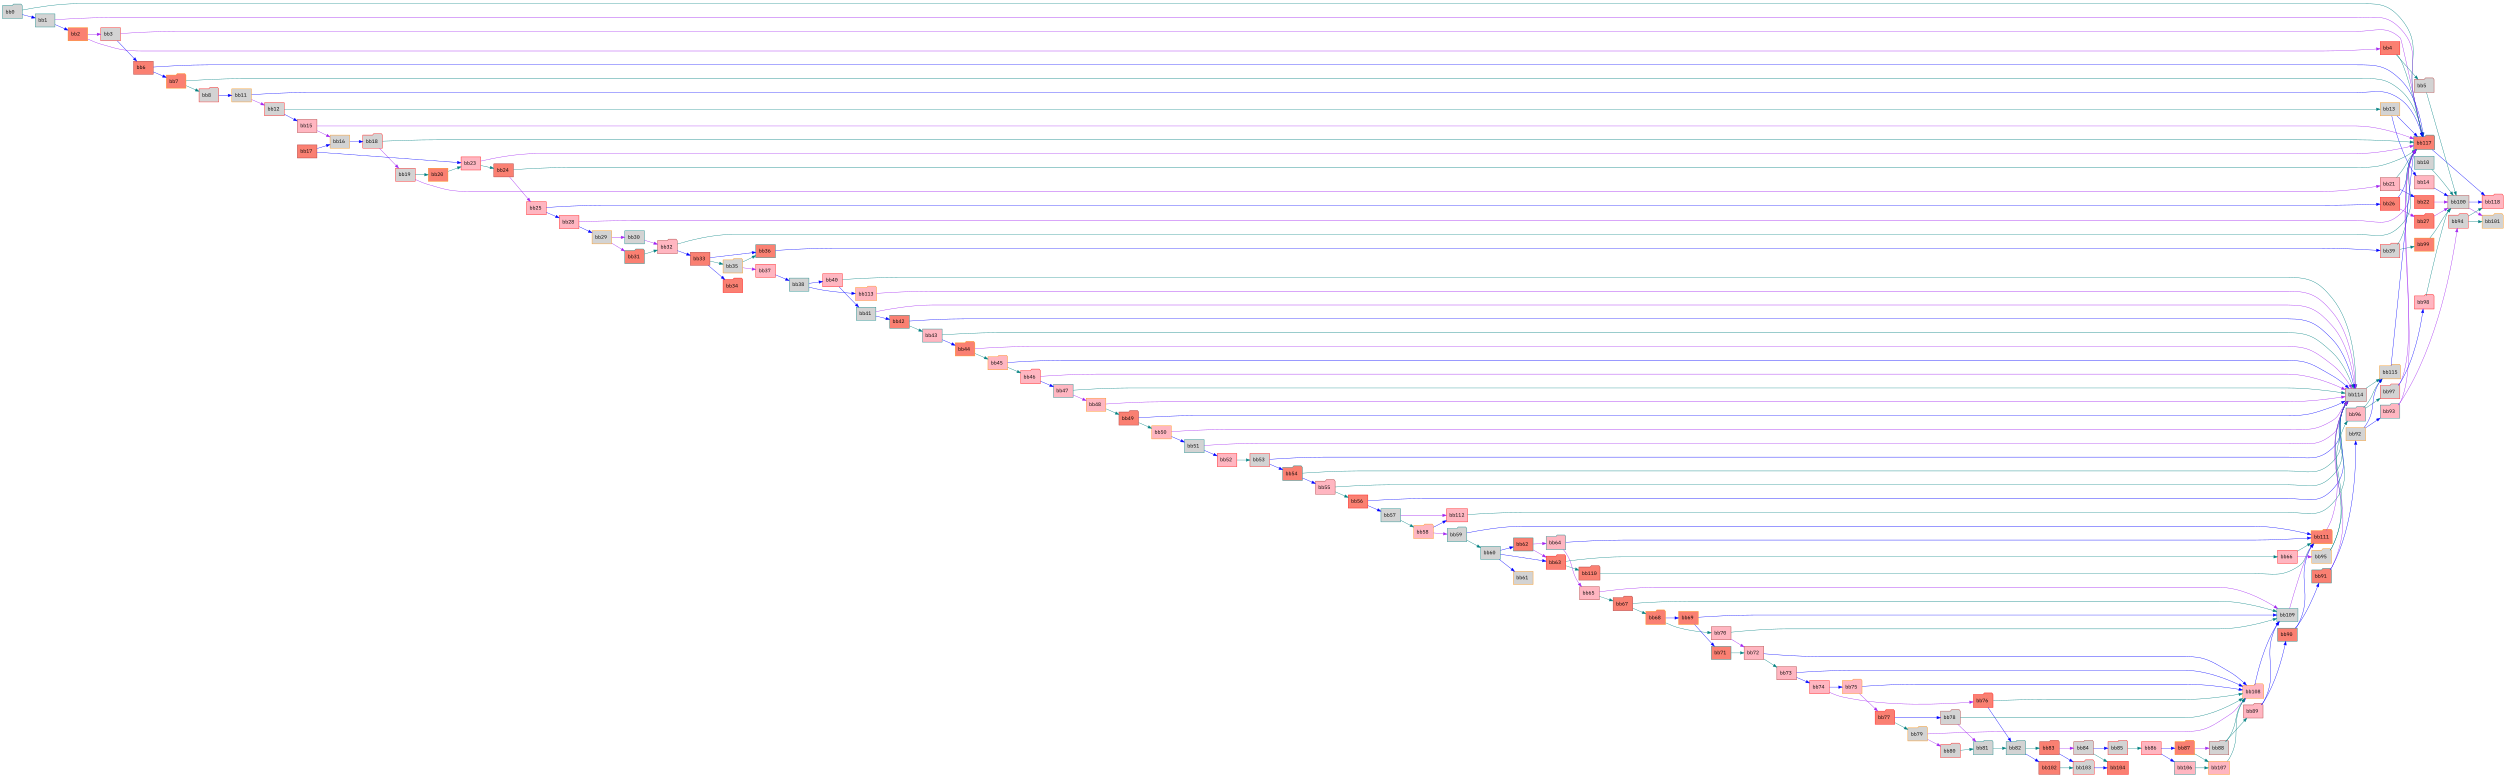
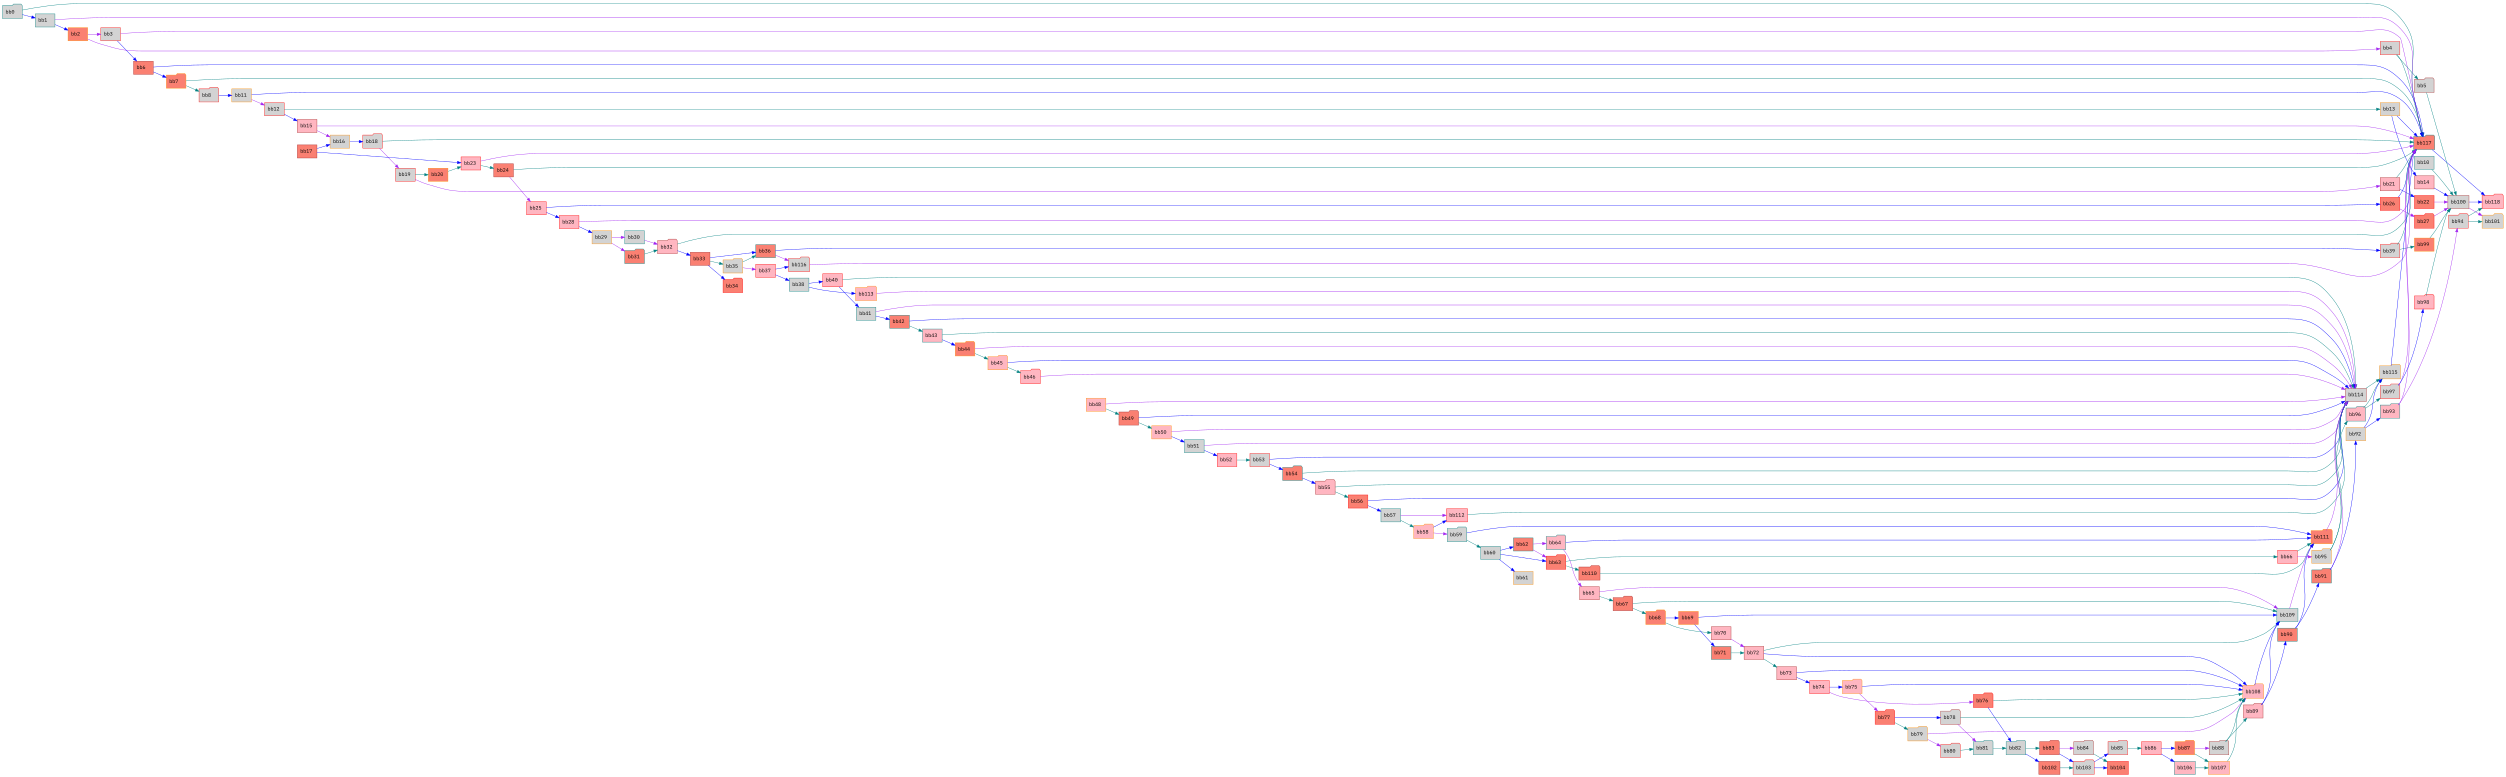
node "bb4": fillcolor salmon -> lightgrey
node "bb116": added
node "bb47": removed
edge "bb70" -> "bb109": now "bb72" -> "bb109"
edge "bb84" -> "bb85": now "bb103" -> "bb85"
